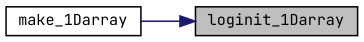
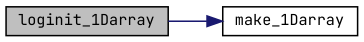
edge "make_1Darray" -> "loginit_1Darray": reversed
